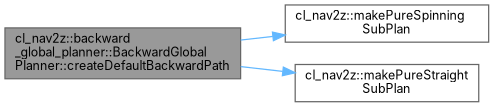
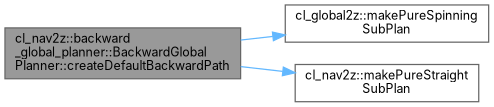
node "cl_nav2z::makePureSpinning SubPlan": label "cl_nav2z::makePureSpinning SubPlan" -> "cl_global2z::makePureSpinning SubPlan"
